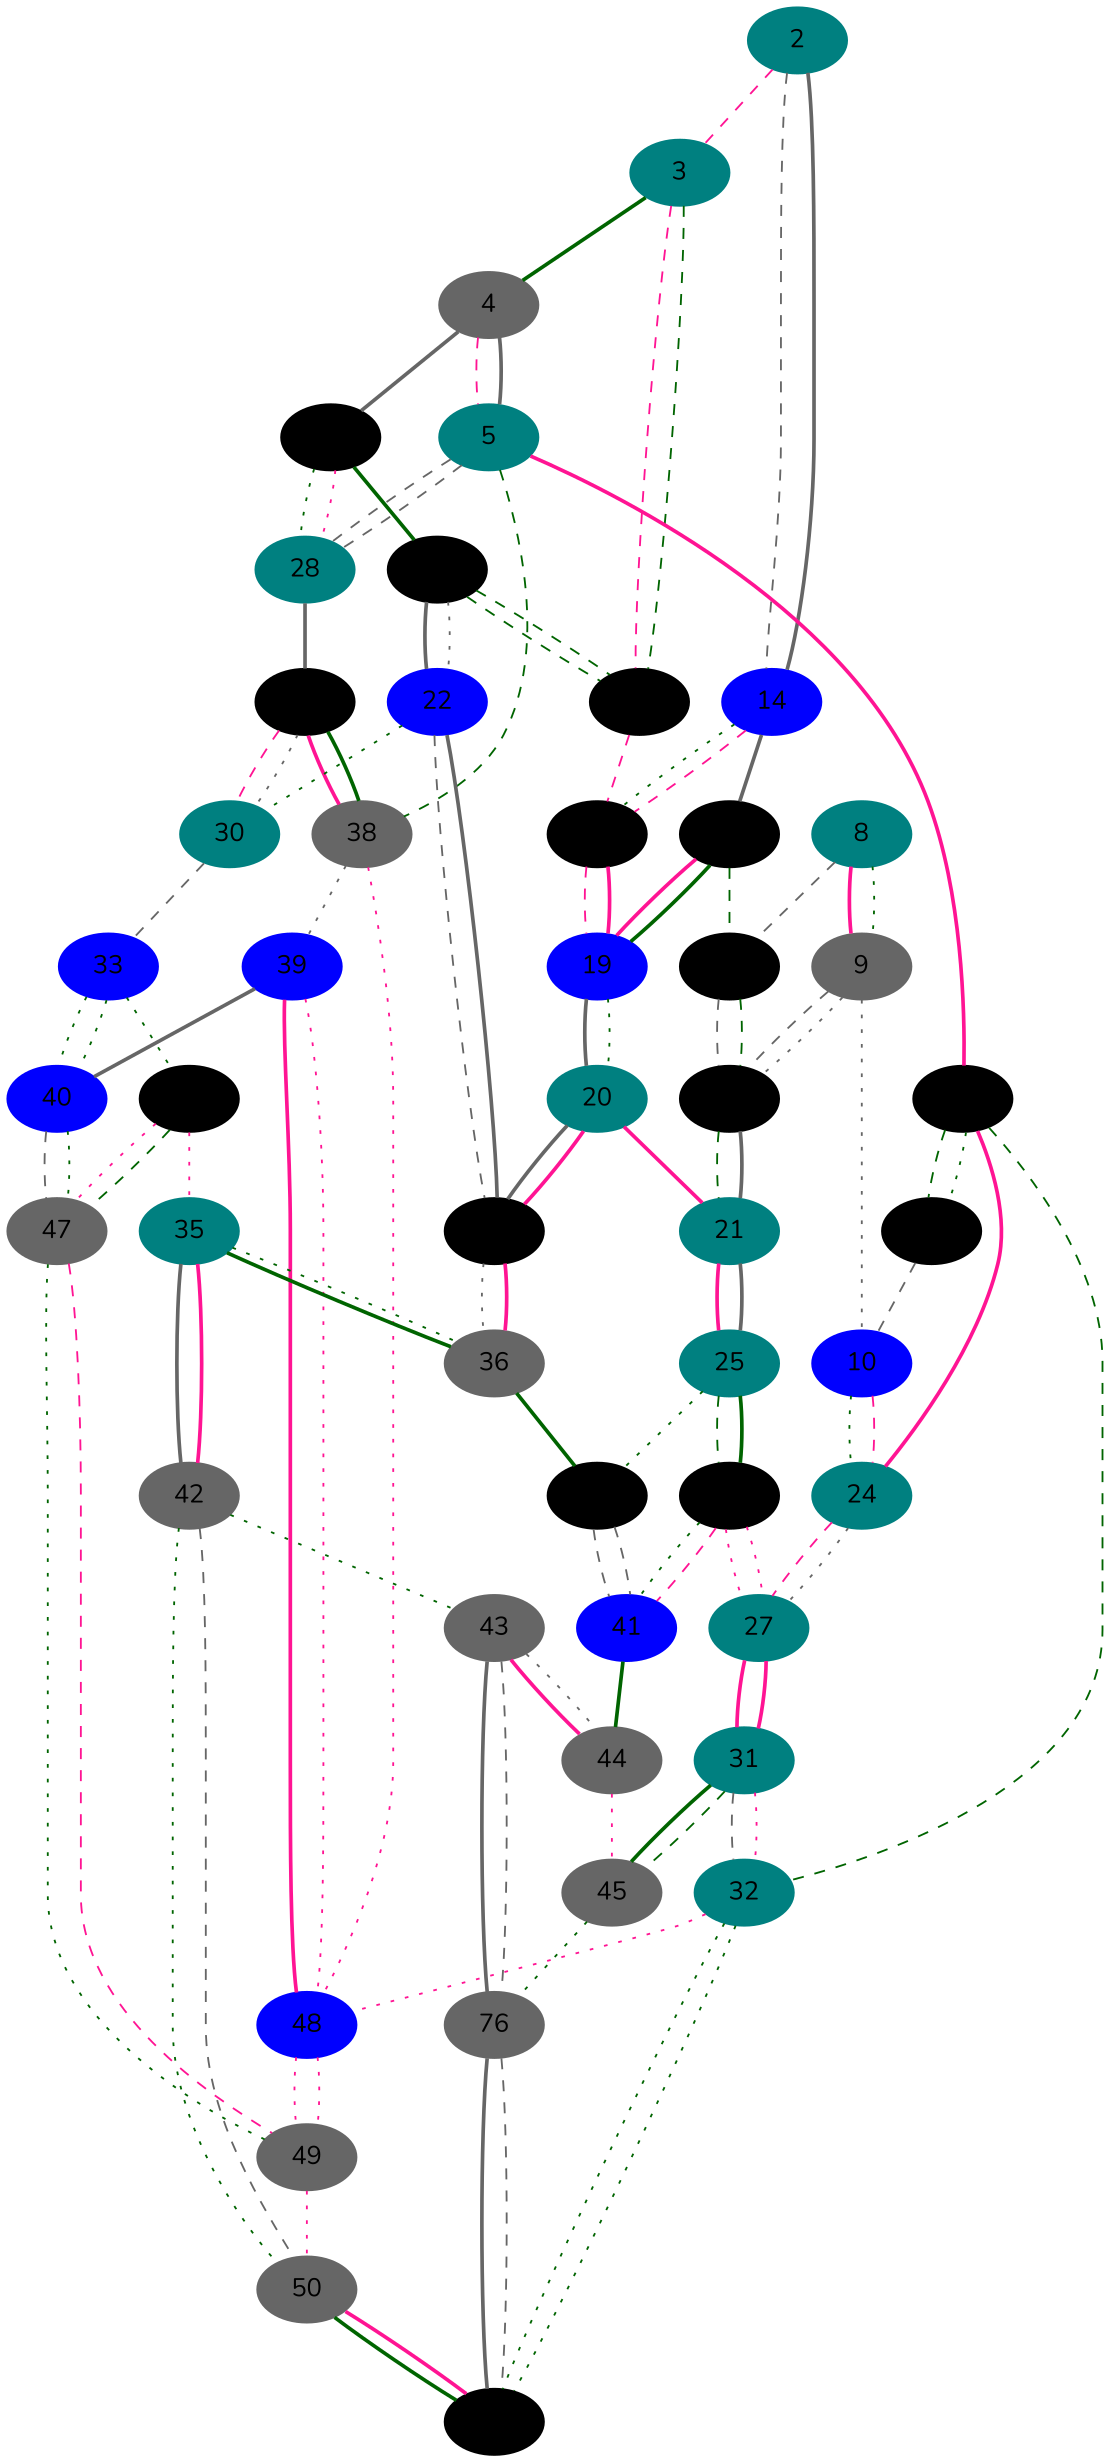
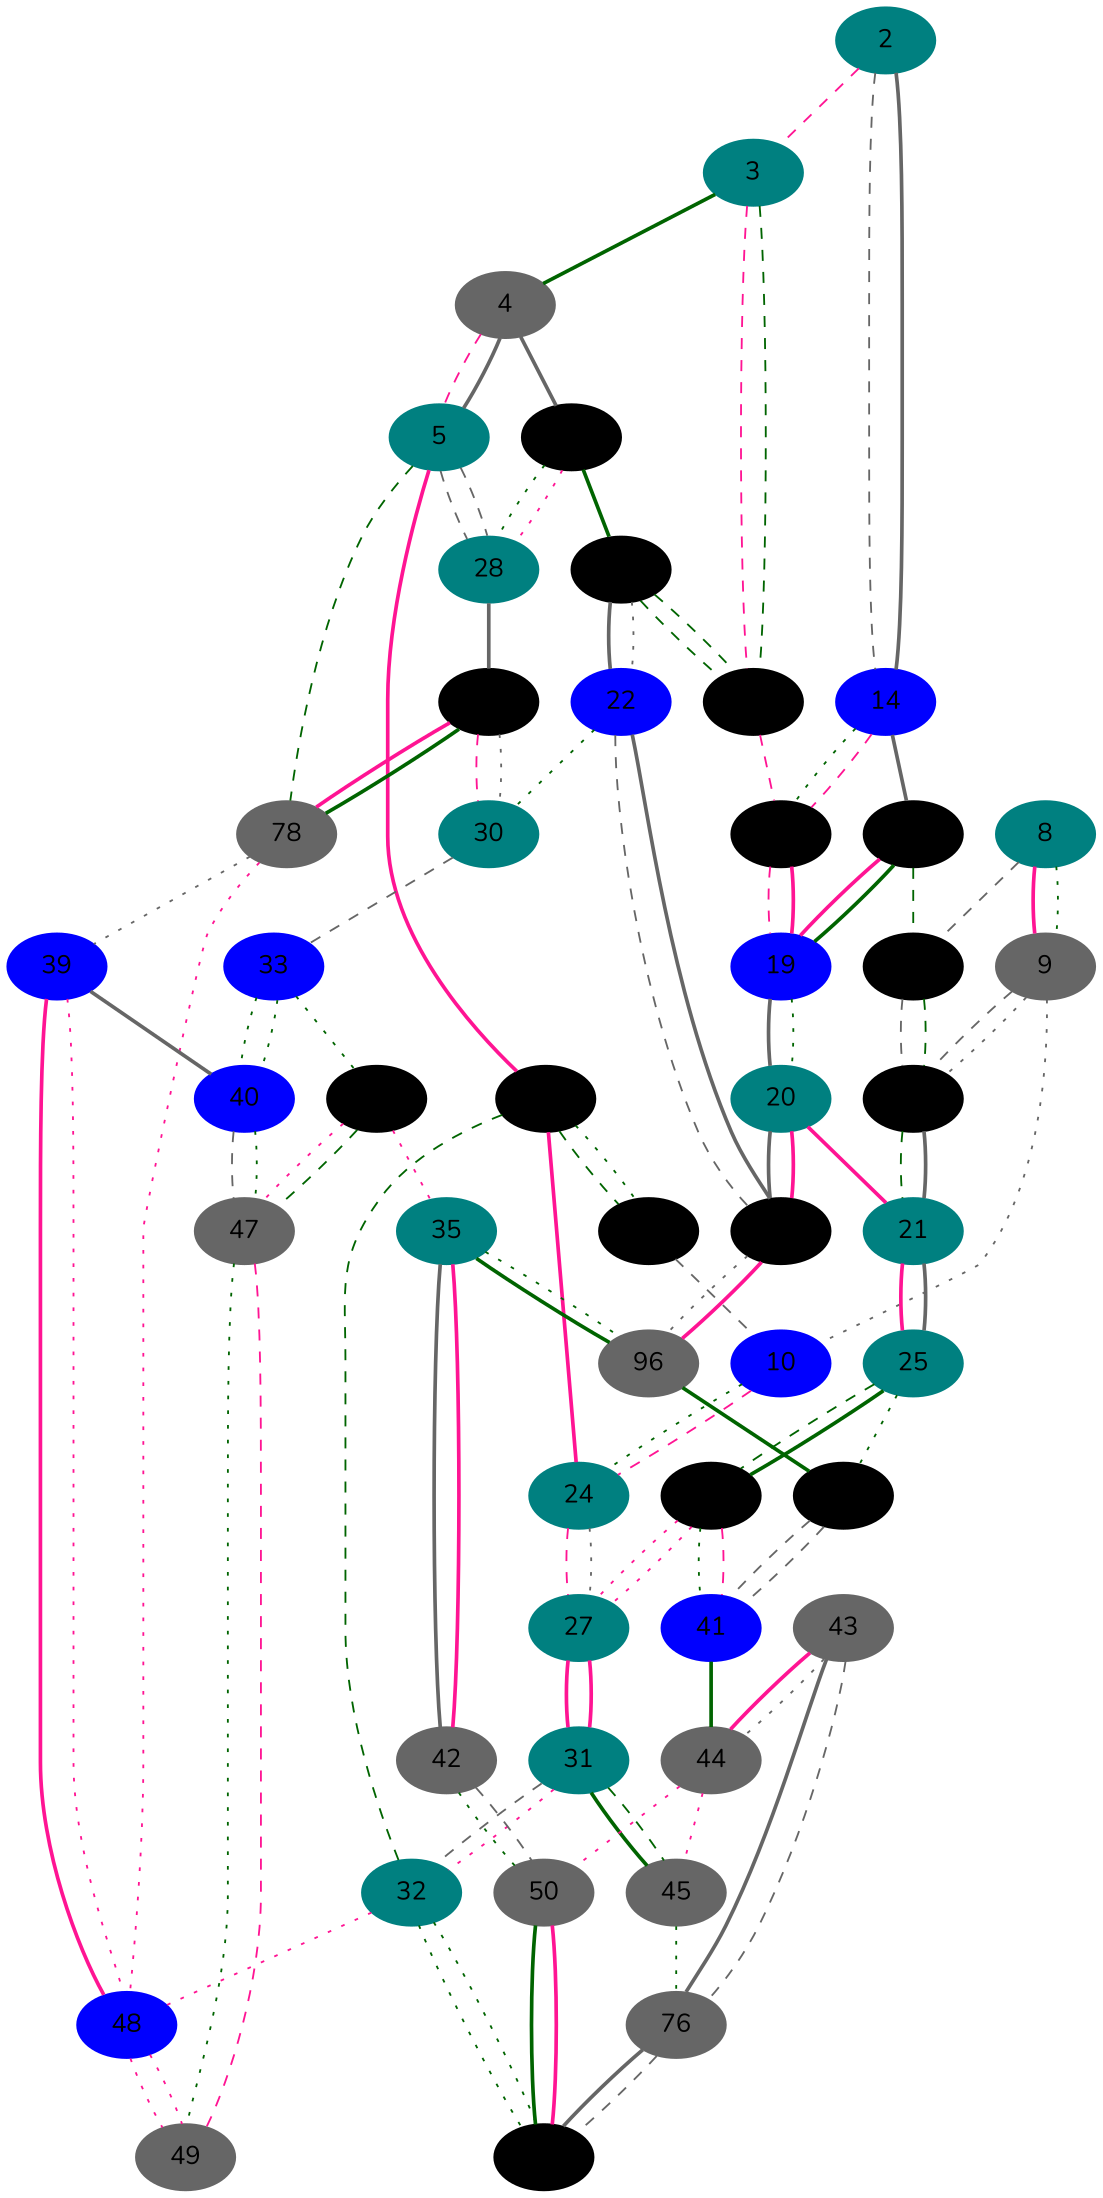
node "38": label "38" -> "78"
node "36": label "36" -> "96"
edge "42" -- "43": removed
edge "49" -- "50": now "44" -- "50"
